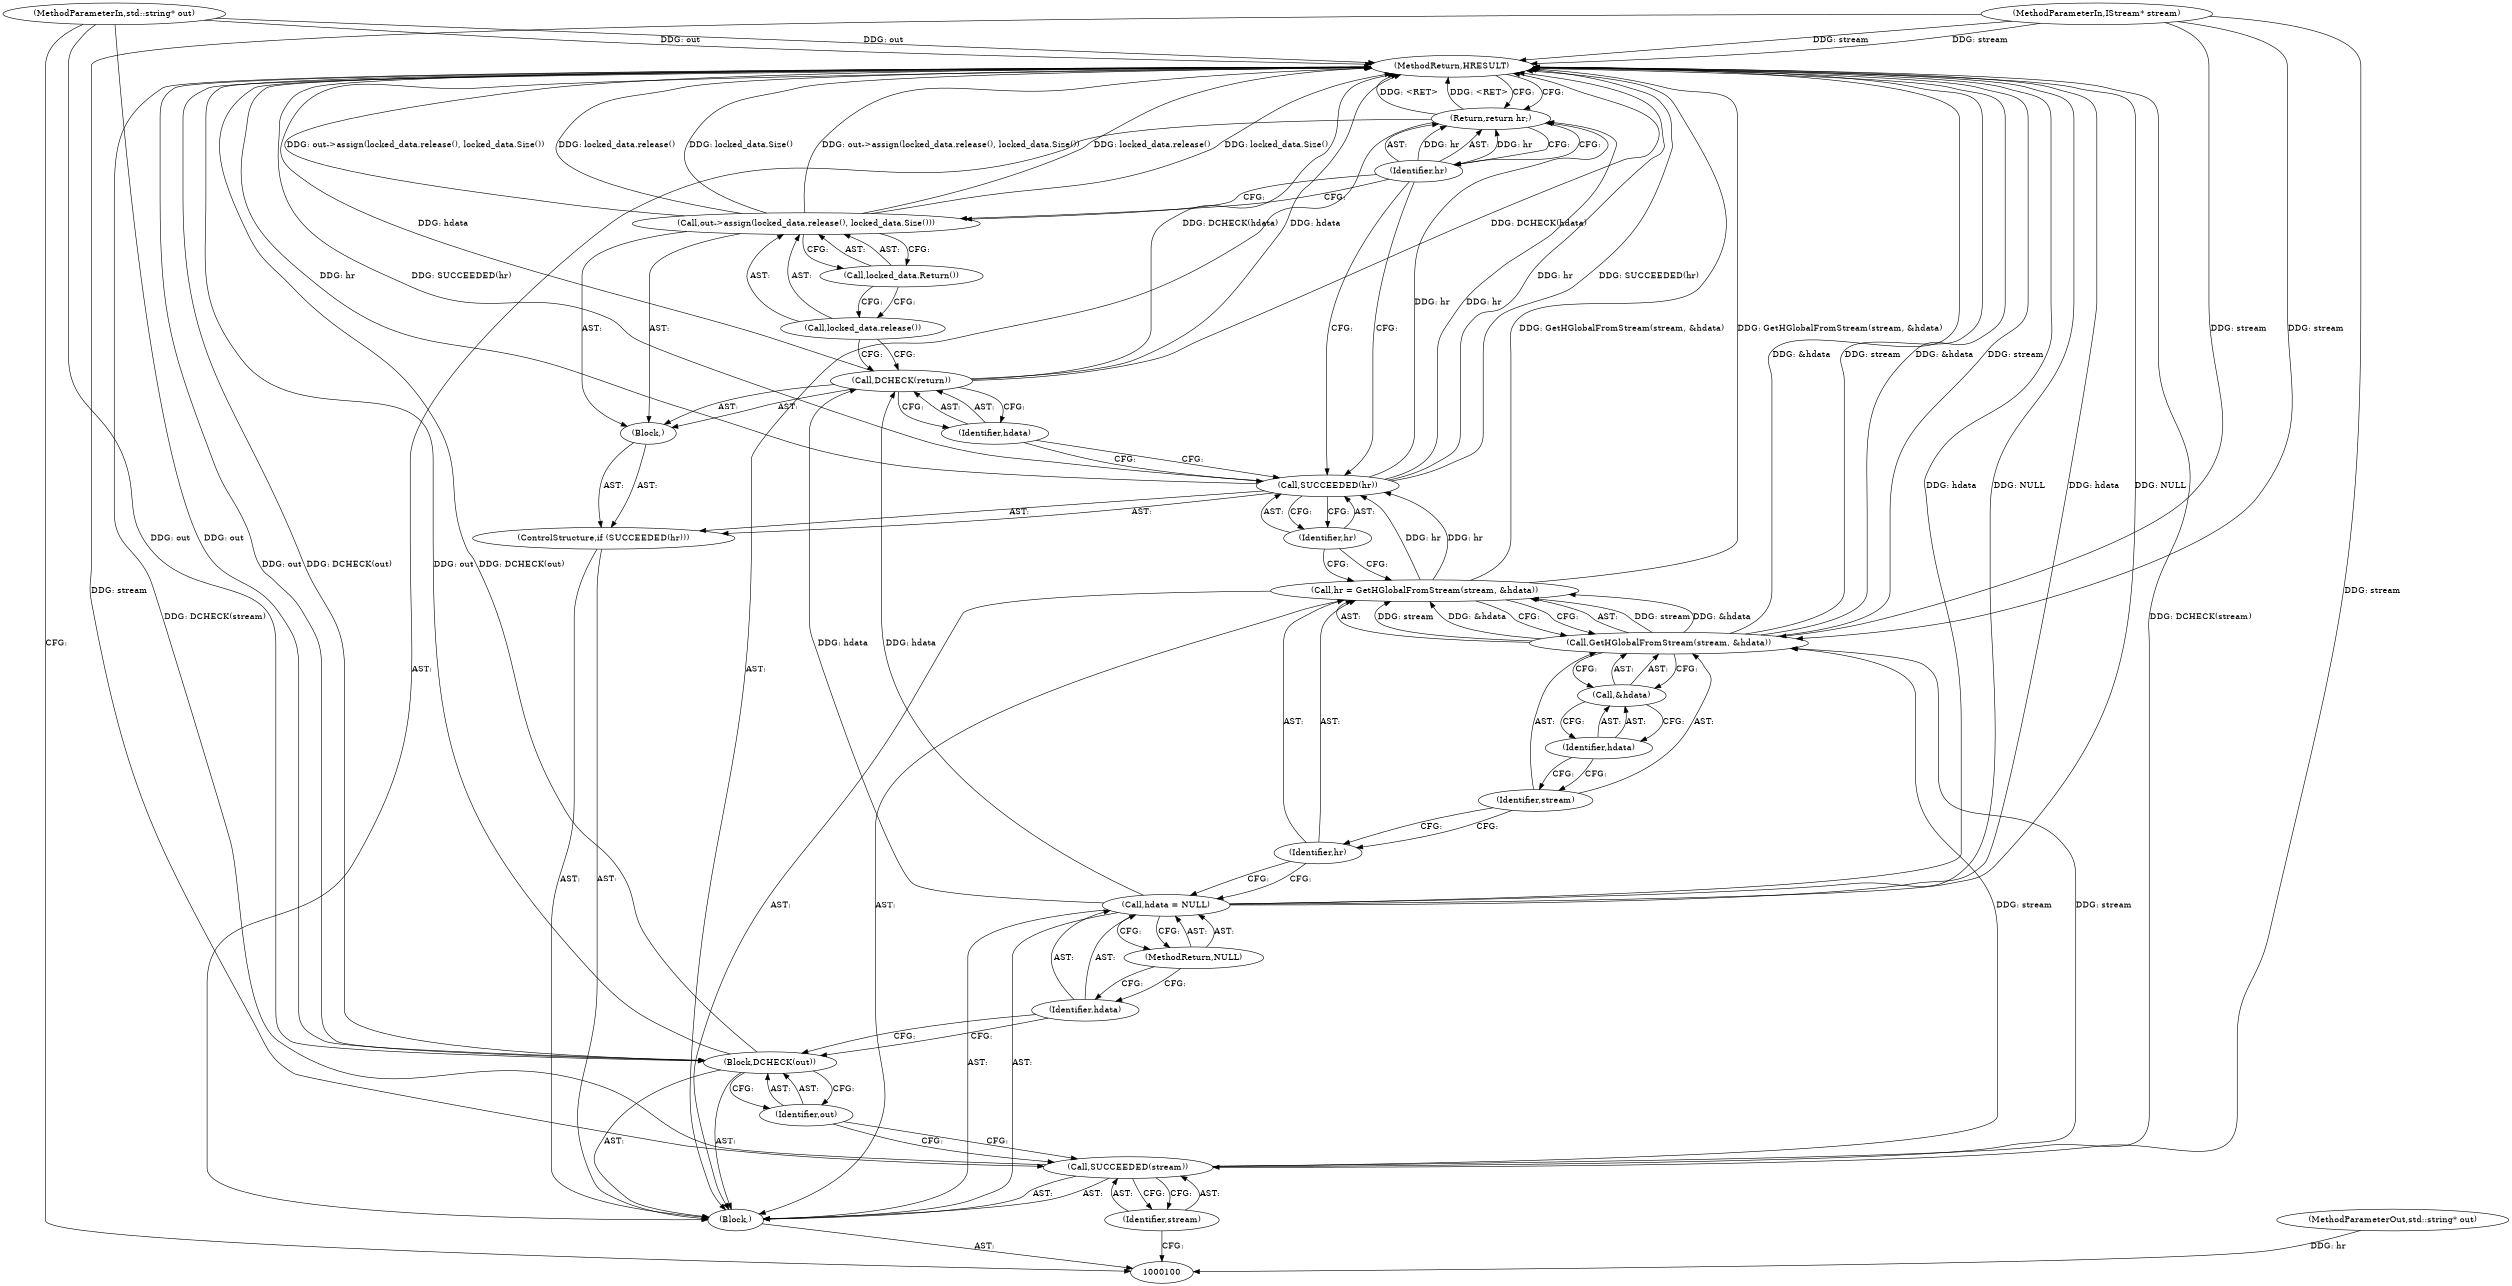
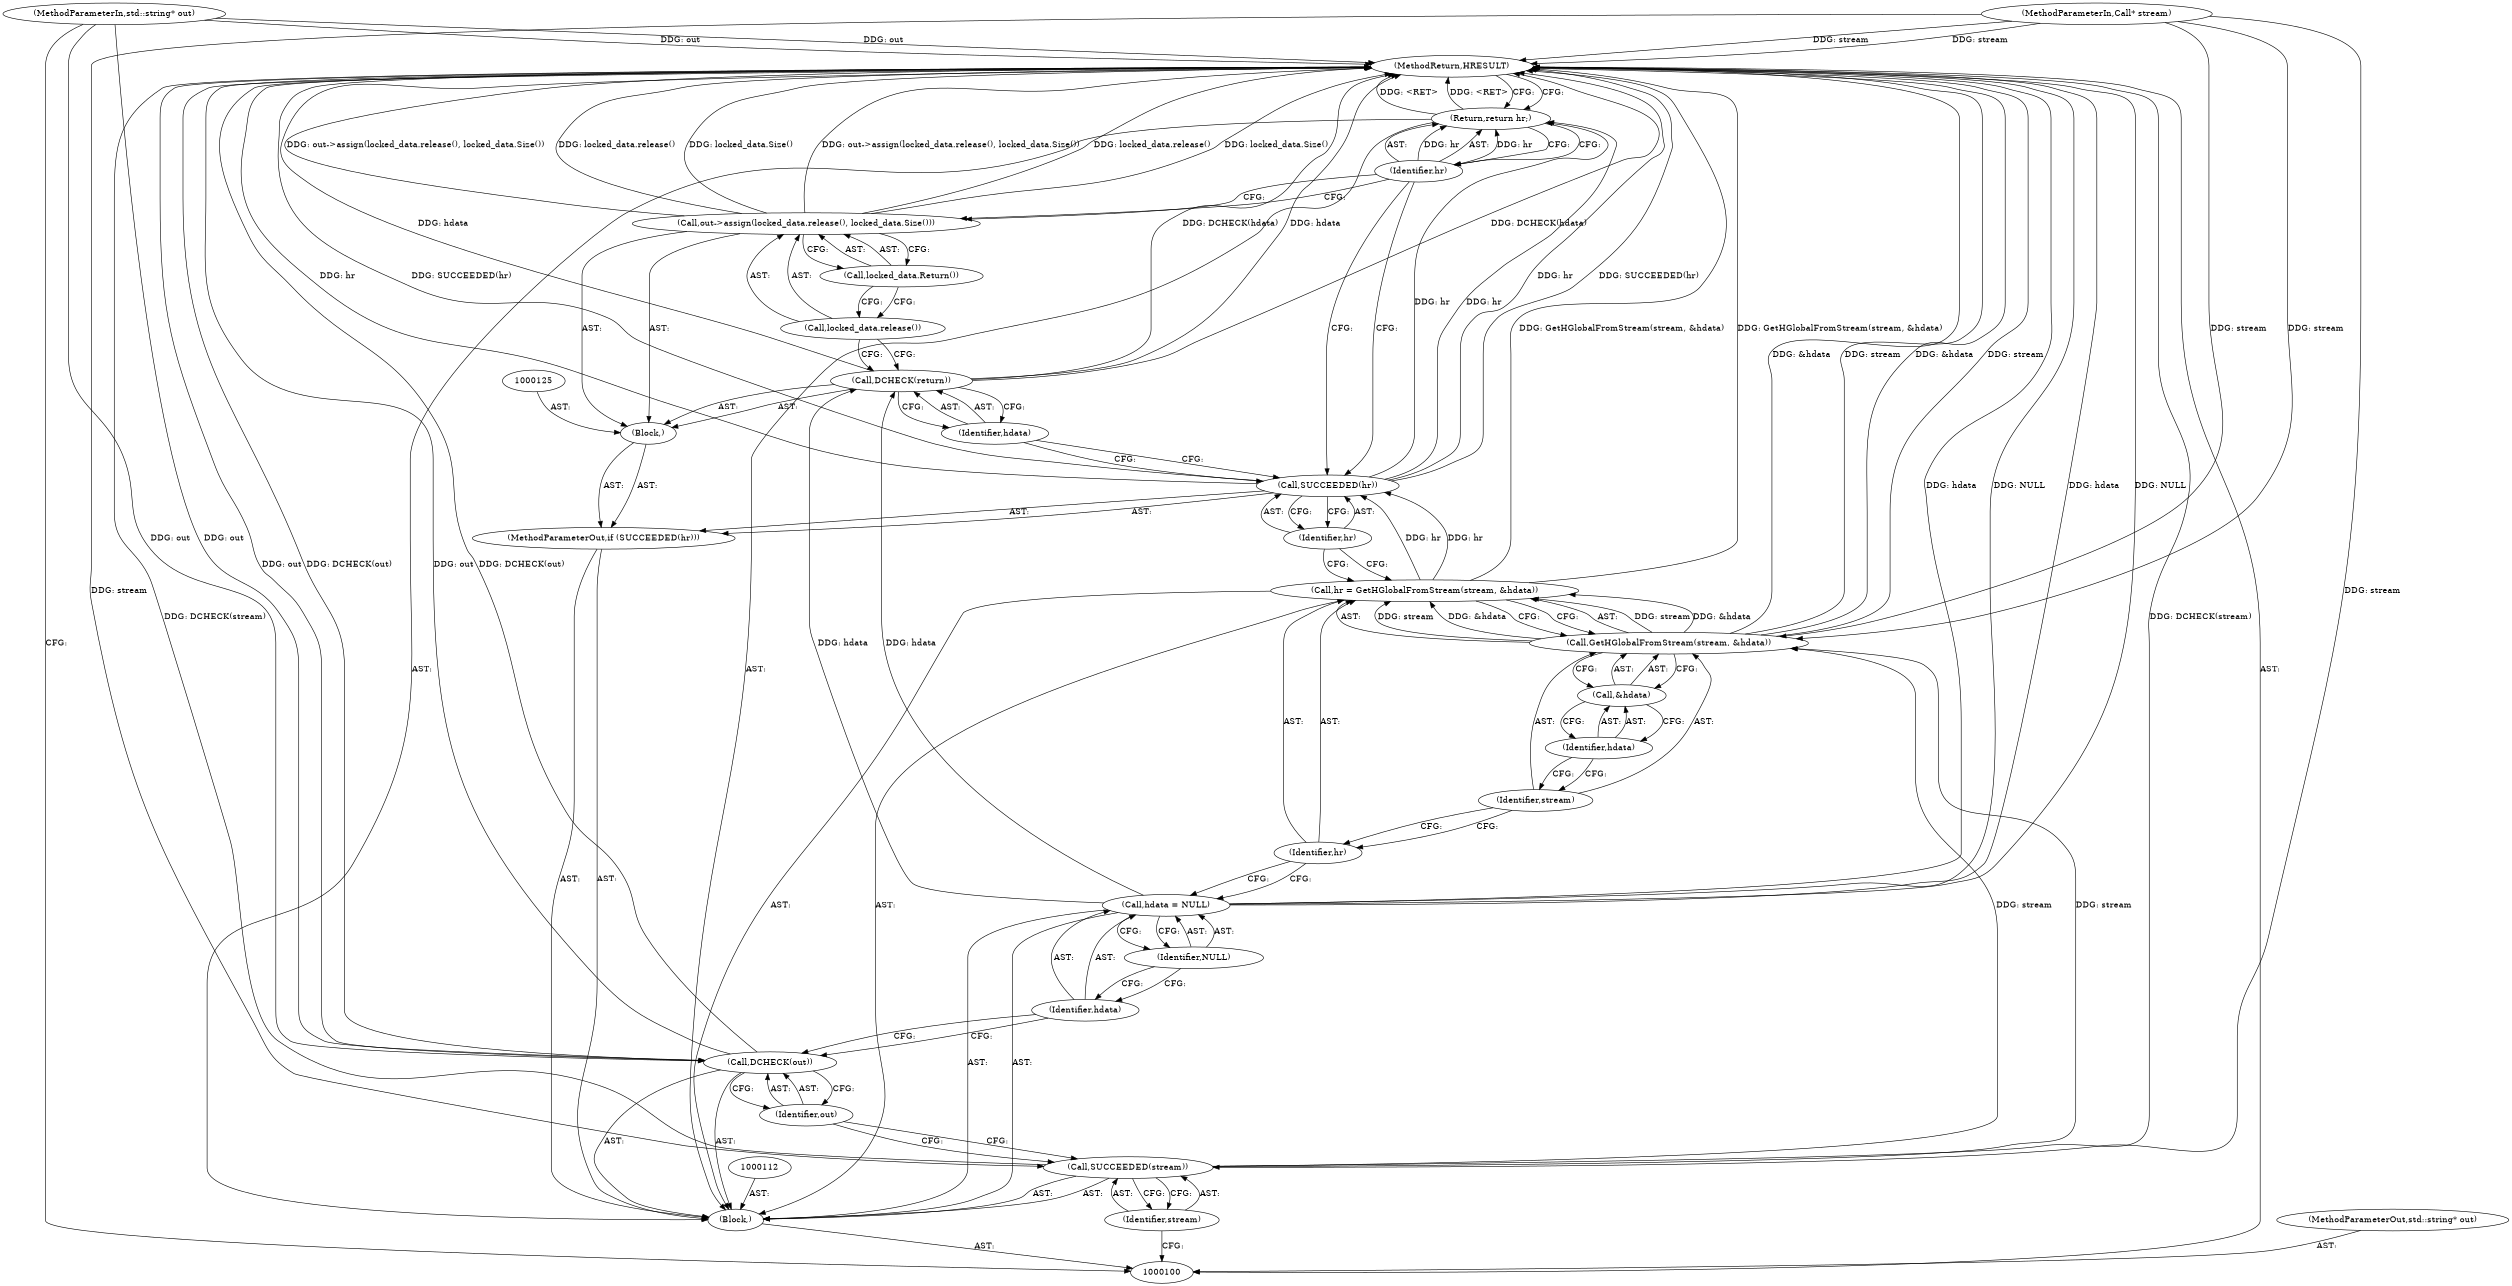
node "(MethodParameterIn,IStream* stream)": label "(MethodParameterIn,IStream* stream)" -> "(MethodParameterIn,Call* stream)"
node "1000125": added
node "(ControlStructure,if (SUCCEEDED(hr)))": label "(ControlStructure,if (SUCCEEDED(hr)))" -> "(MethodParameterOut,if (SUCCEEDED(hr)))"
edge "(MethodReturn,HRESULT)" -> "1000100": added, label "AST:"
node "(MethodReturn,NULL)": label "(MethodReturn,NULL)" -> "(Identifier,NULL)"
node "(Block,DCHECK(out))": label "(Block,DCHECK(out))" -> "(Call,DCHECK(out))"
node "1000112": added
edge "(MethodParameterOut,std::string* out)" -> "1000100": label "DDG: hr" -> "AST: "
